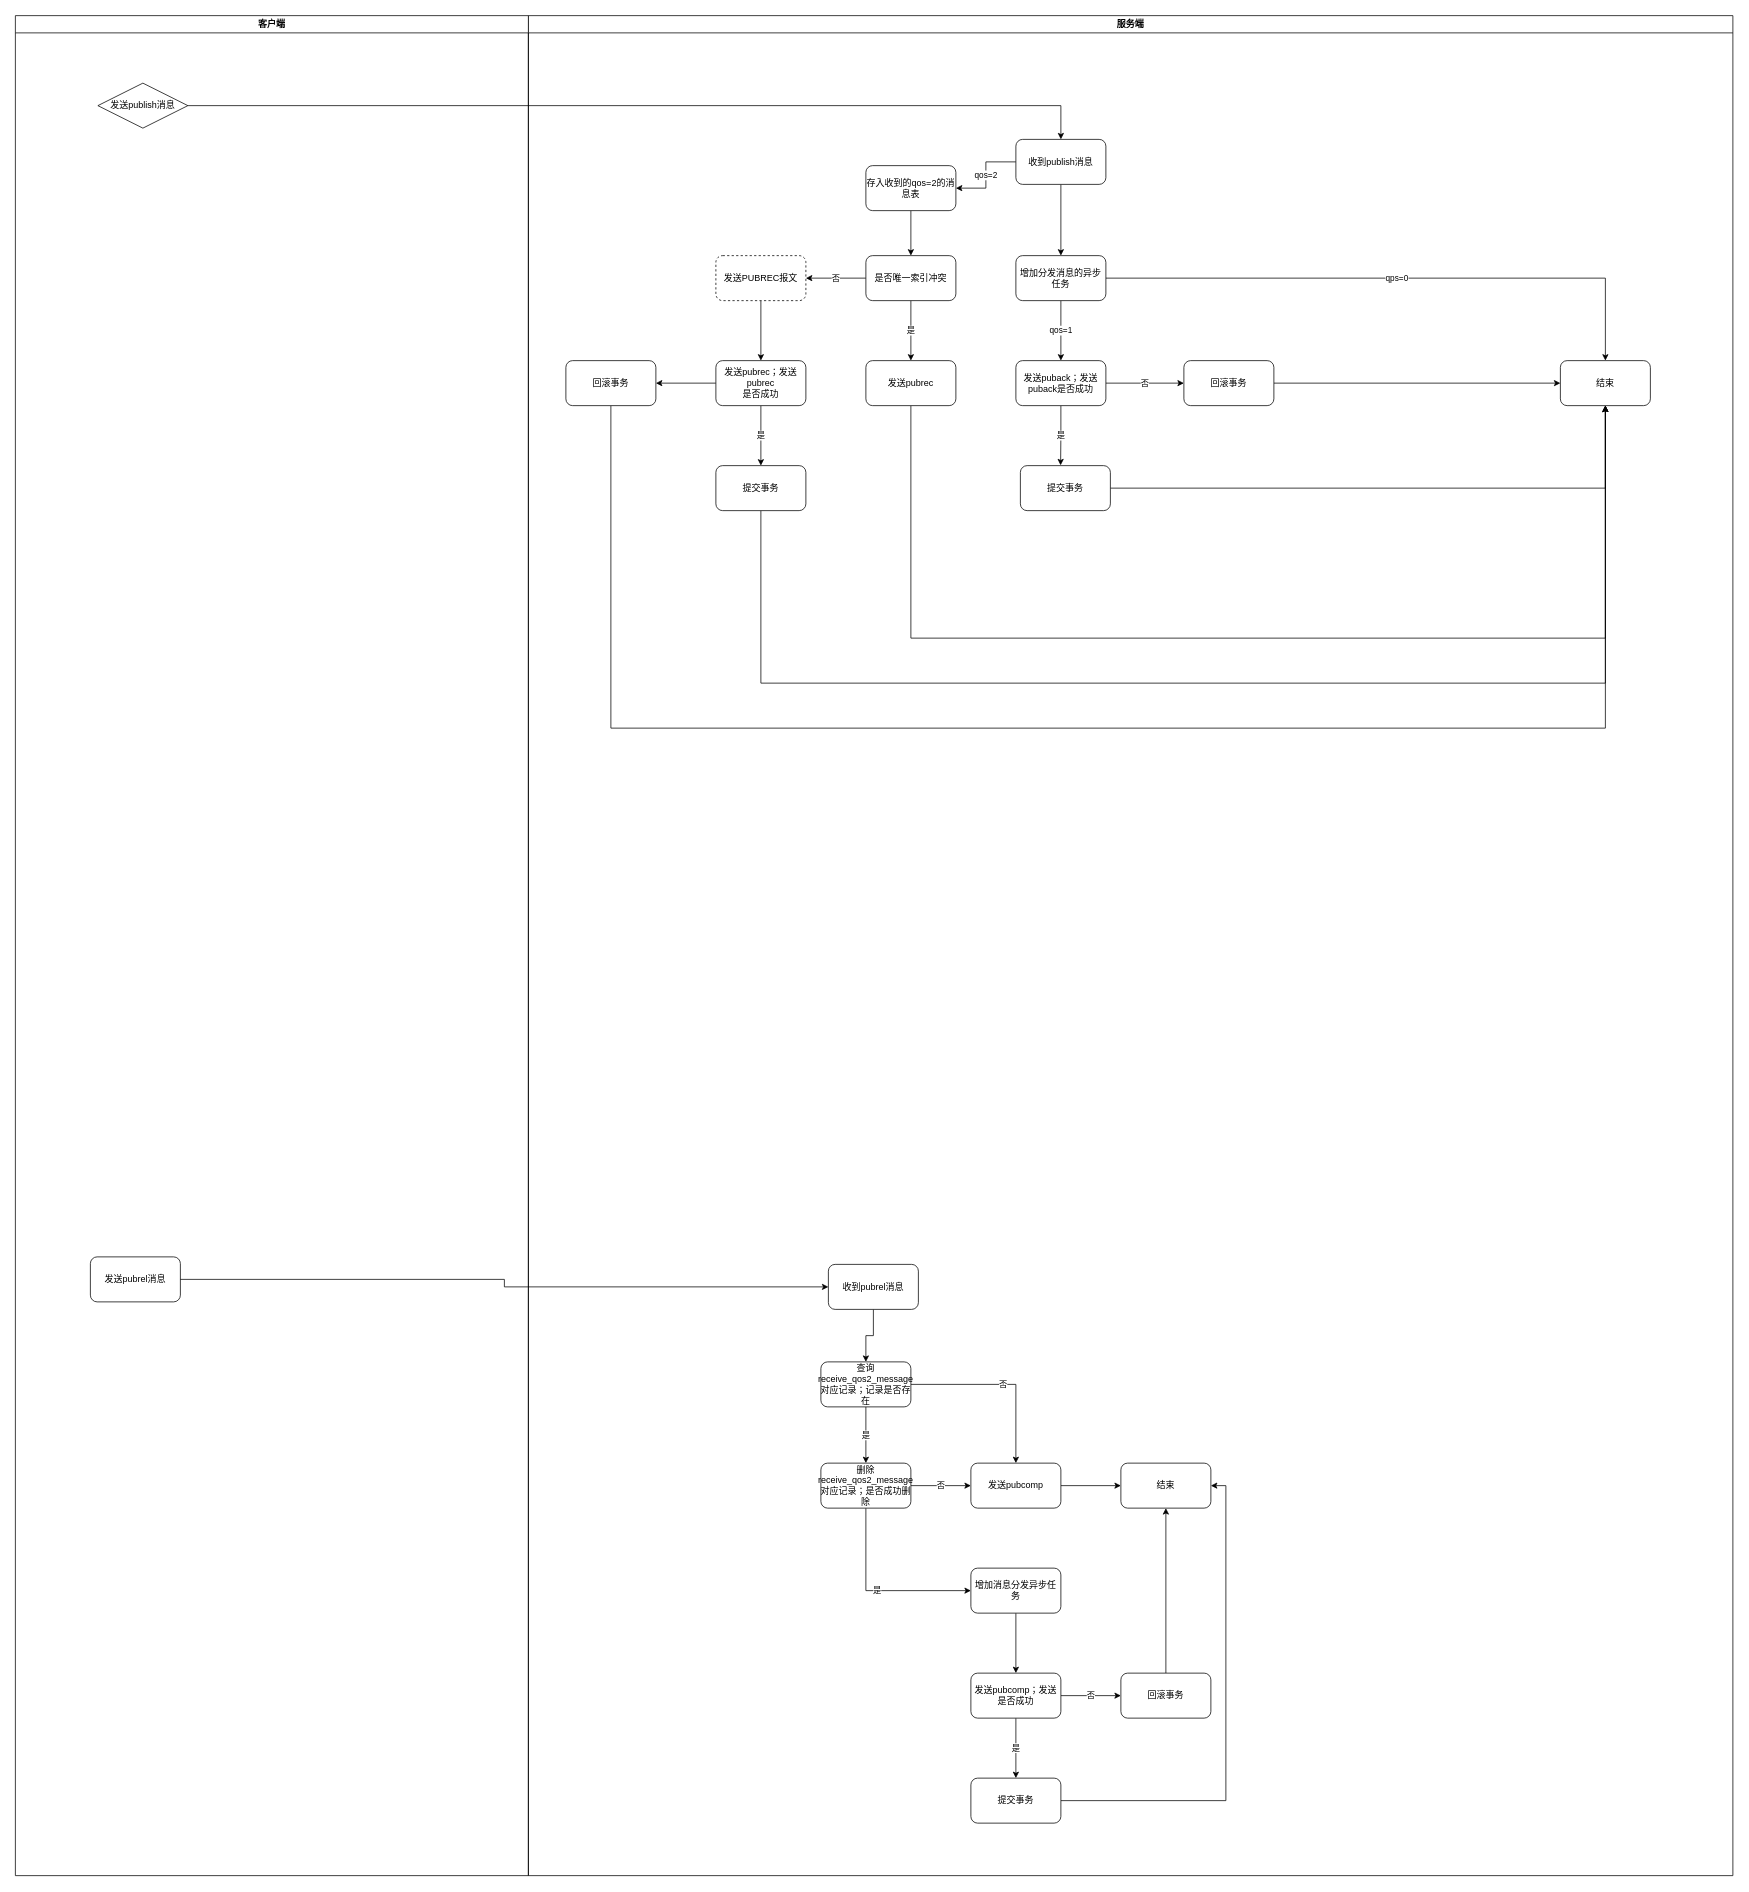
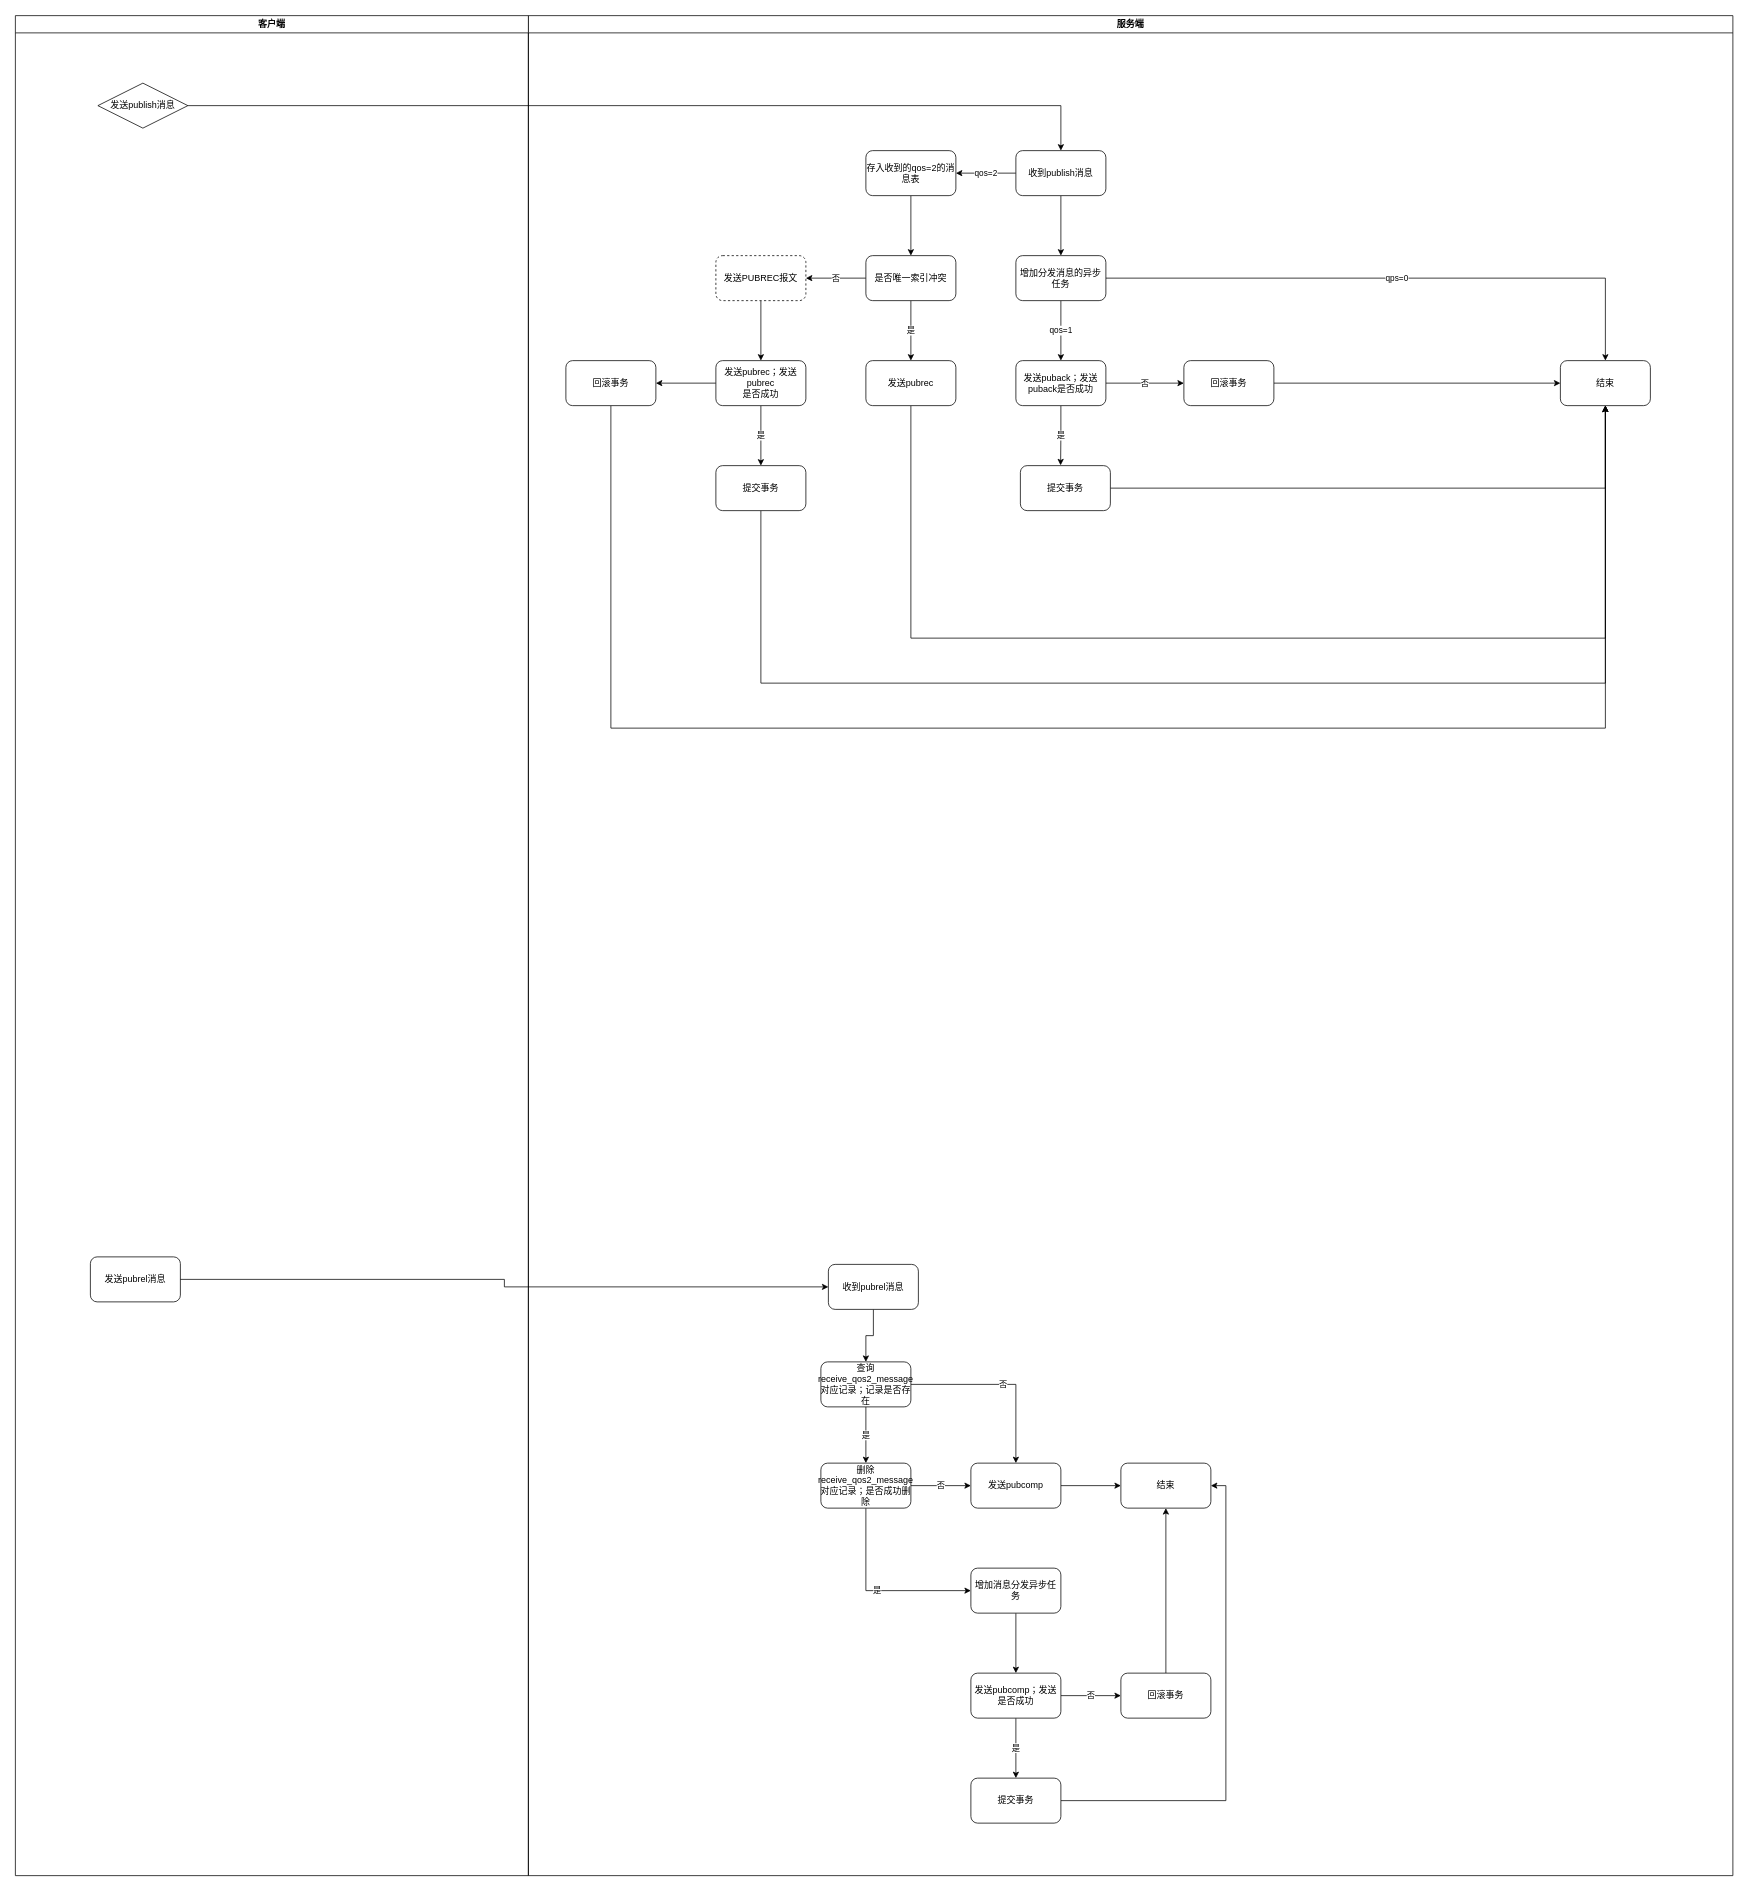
node "收到publish消息": moved (1061, 162) -> (1061, 173)
node "存入收到的qos=2的消息表": moved (911, 188) -> (911, 173)
